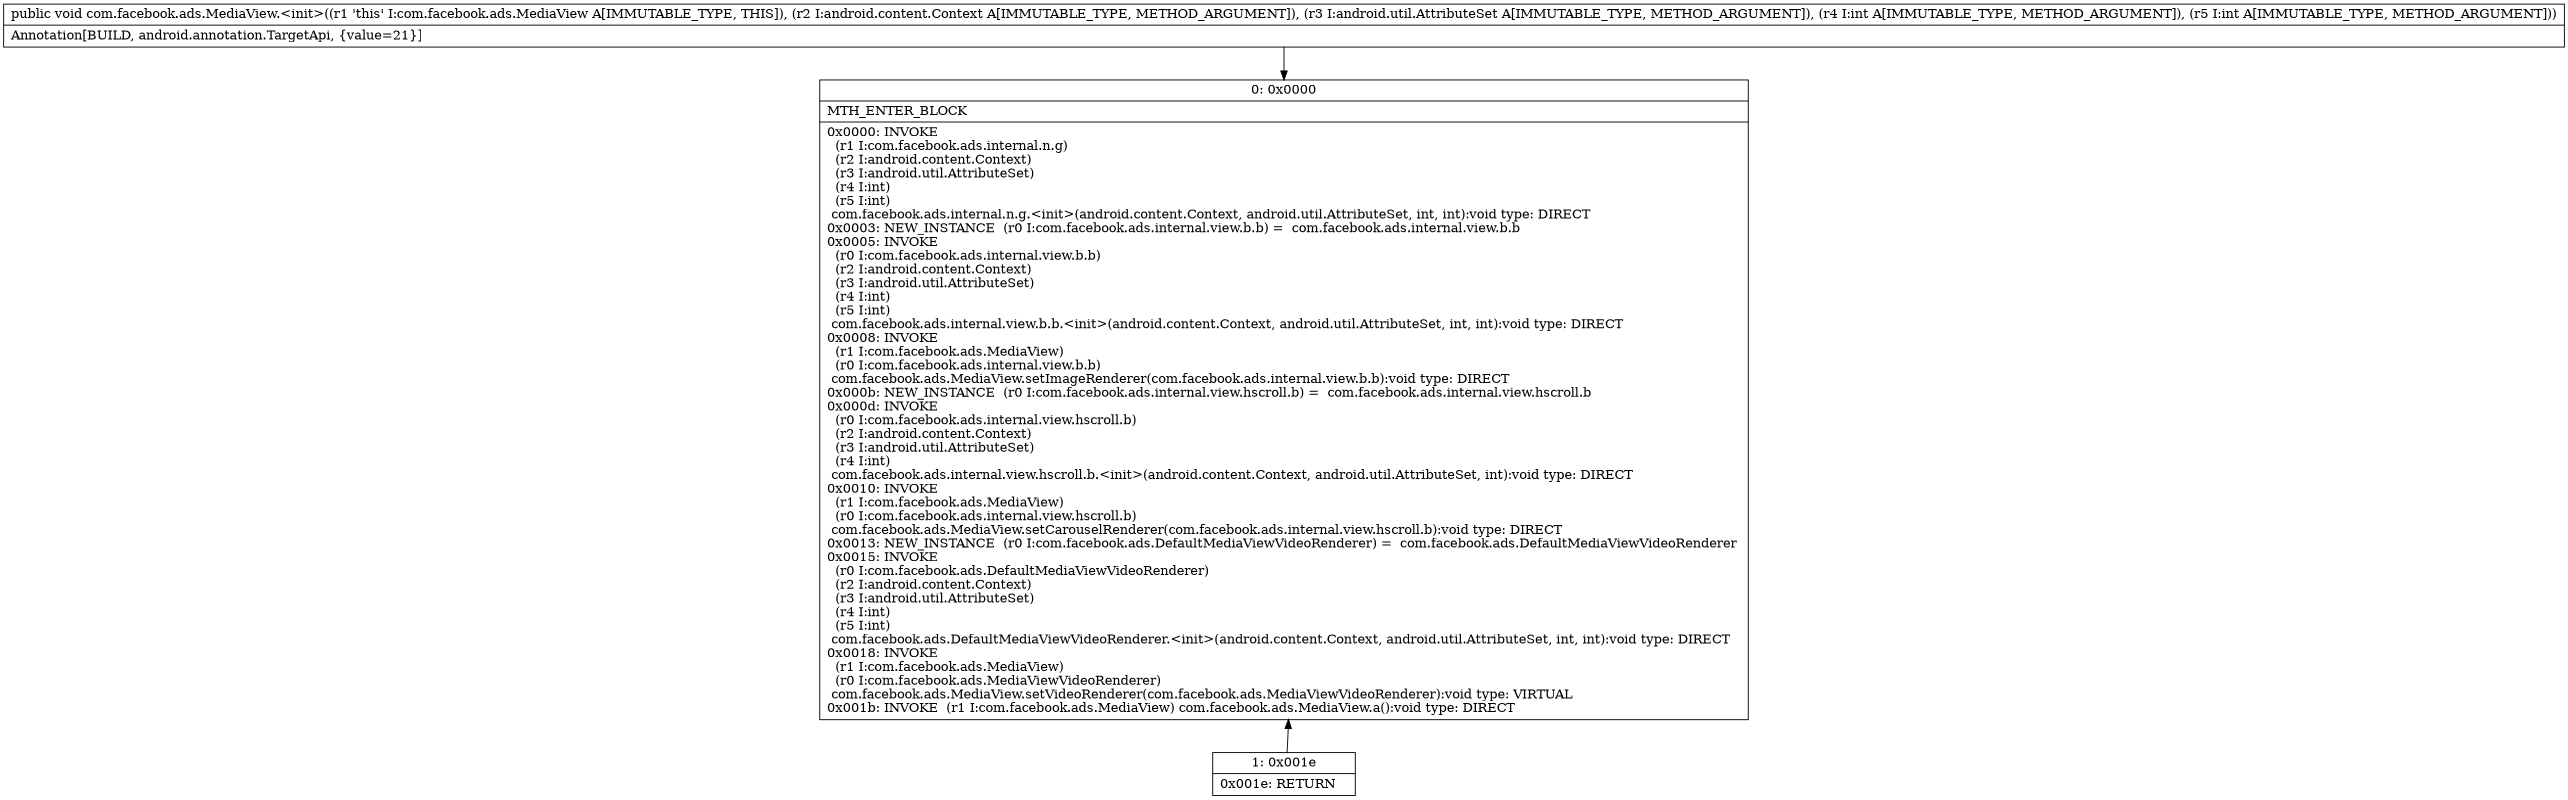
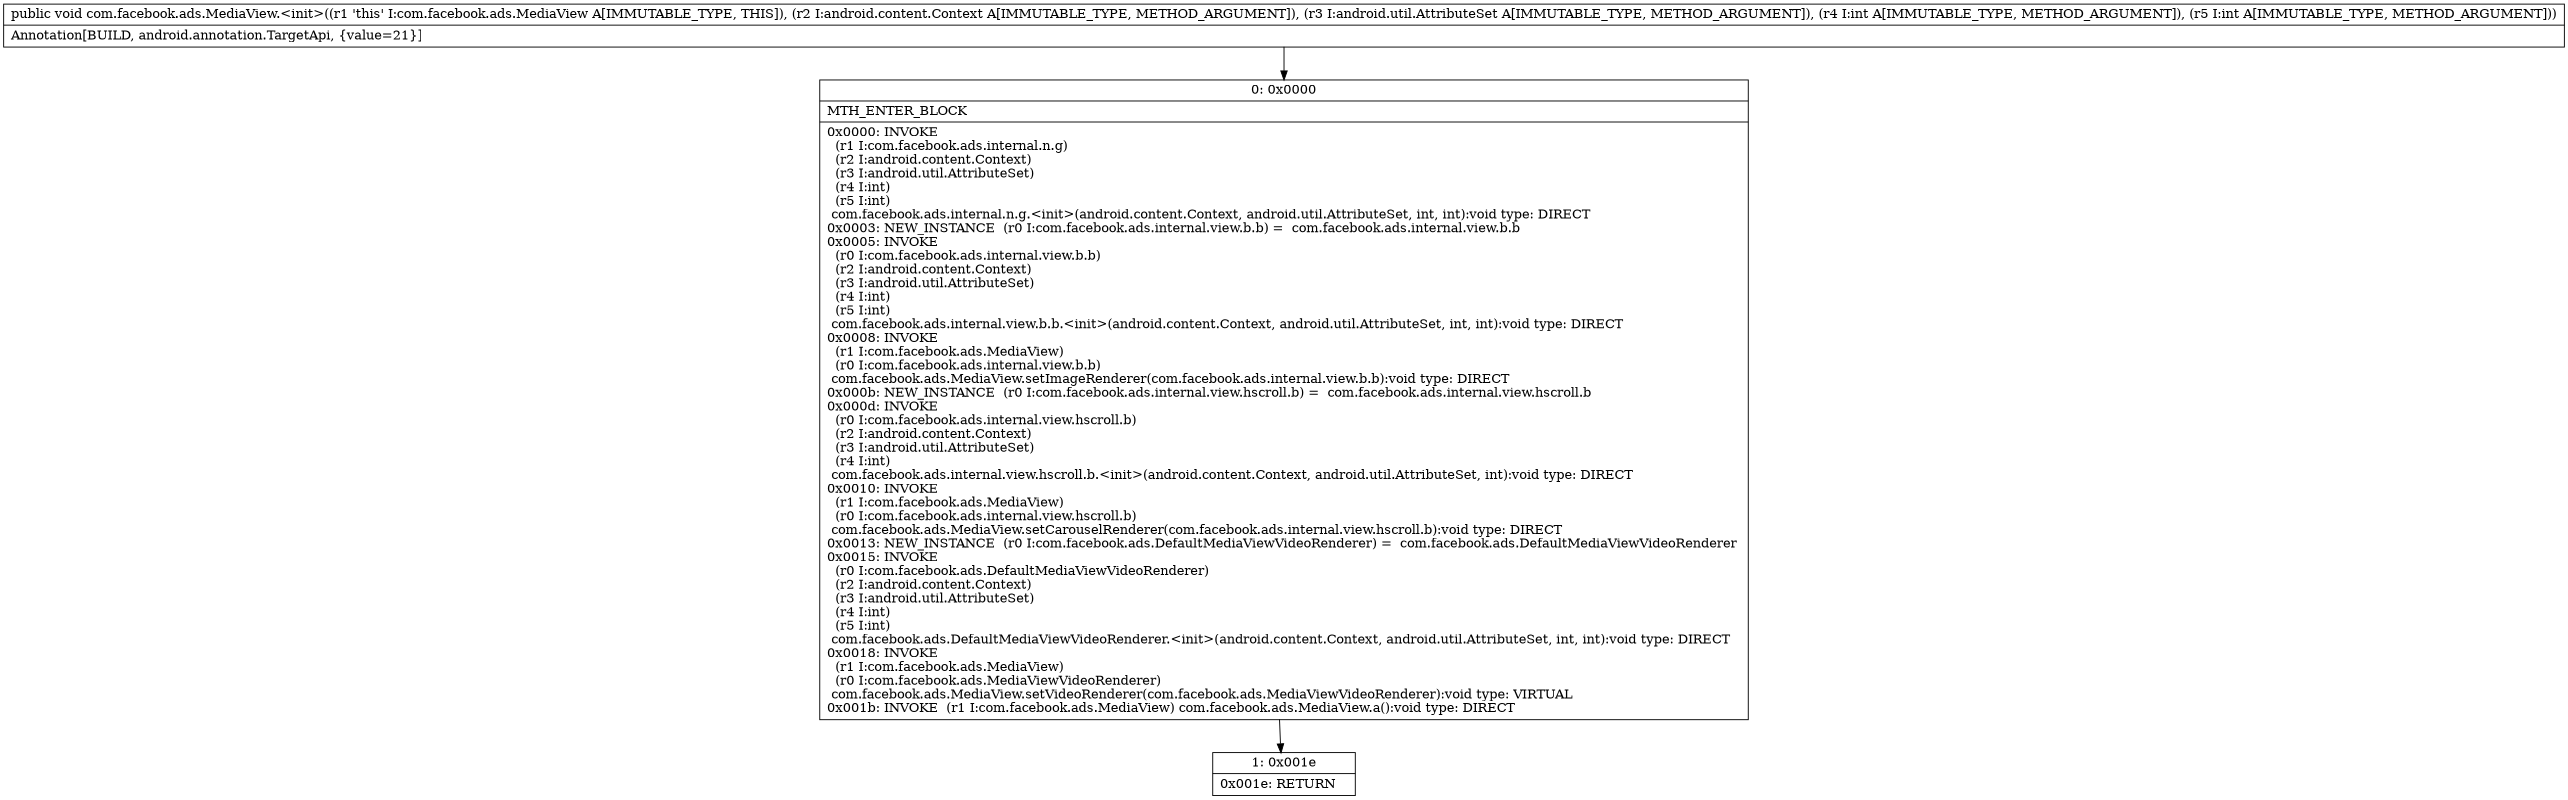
edge "1: 0x001e" -> "0: 0x0000": reversed
